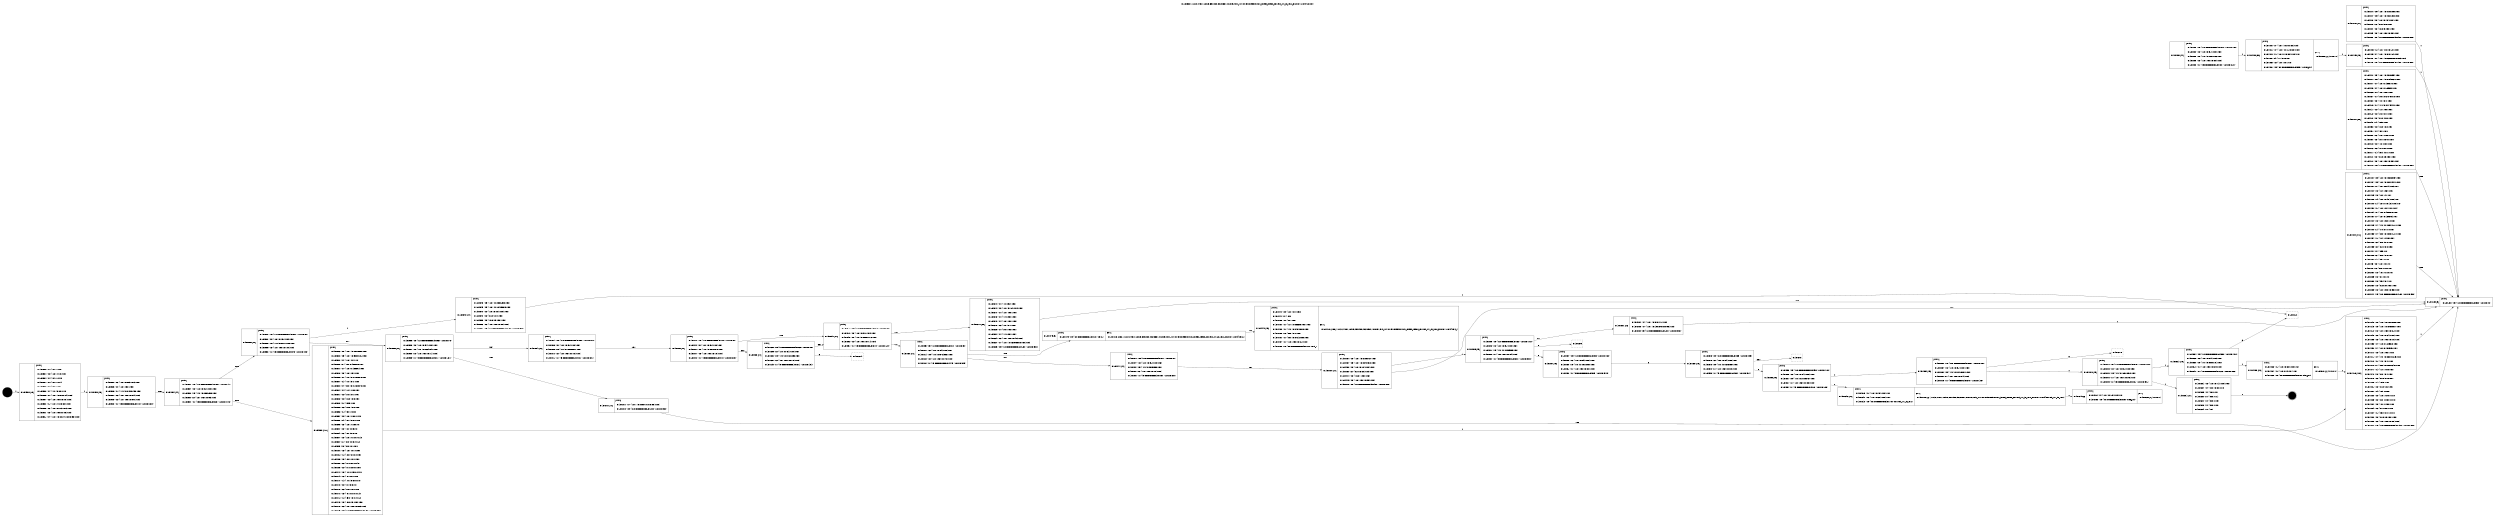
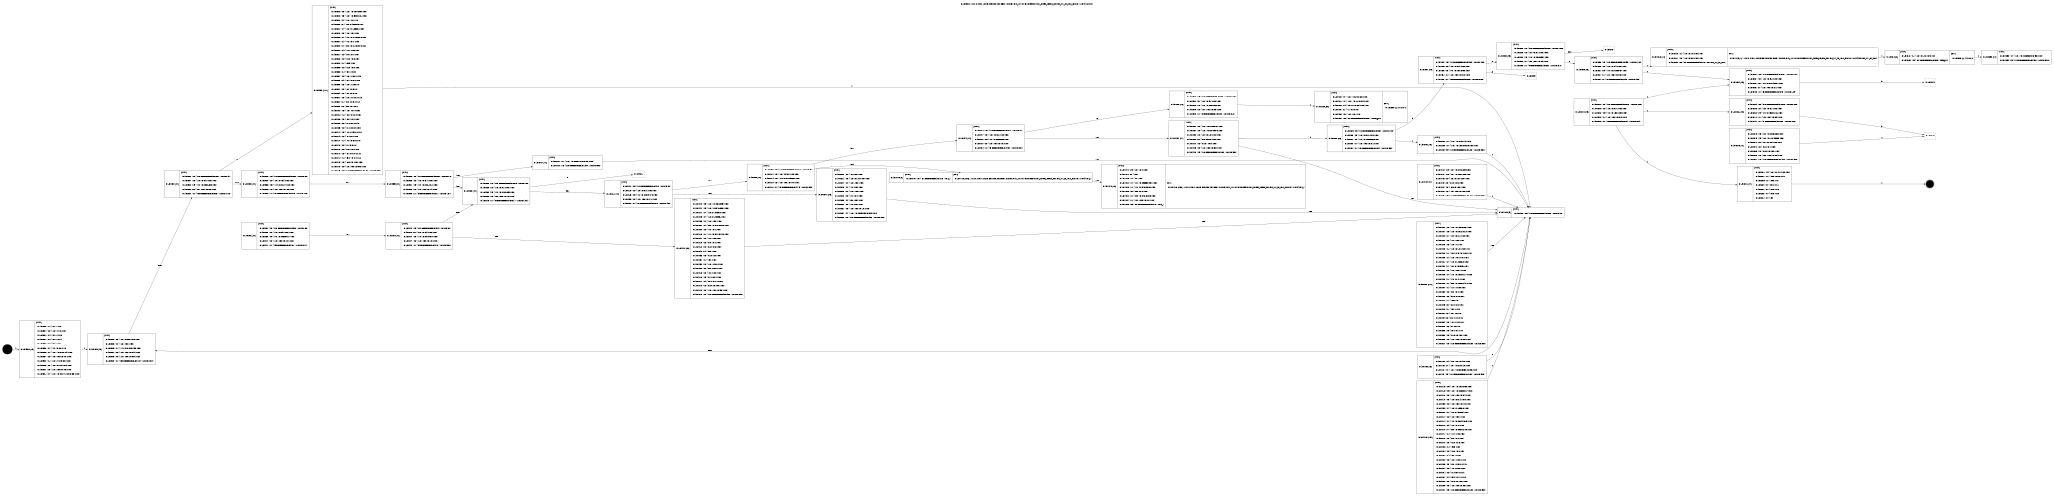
edge "0x4021cd [30]" -> "0x4021eb [23]": removed, label "1"
node "0x402358 [12]": added
edge "0x401f72 [22]" -> "0x401f88 [22]": added, label "5"
edge "0x401ed8 [22]" -> "0x402070 [27]": removed, label "1"
edge "0x401f1a [22]" -> "0x401f46 [22]": now "0x401f1a [22]" -> "0x40221d [88]"
edge "0x401f9e [25]" -> "0x402381 [19]": label " 507" -> " 1"
edge "0x401f9e [25]" -> "0x4023a5": now "0x401fb7 [25]" -> "0x4023a5"
edge "0x401eee [22]" -> "0x401f04 [22]": now "0x401eee [22]" -> "0x401f30 [22]"
edge "0x40240d [5]" -> "0x401eab [23]": added, label "509"
node "0x402133 [13]": removed
edge "0x402002 [25]" -> "0x40201b [25]": reversed
edge "0x401ec2 [22]" -> "0x4020a3 [144]": label " 508" -> " 1"
edge "0x4020a3 [144]" -> "0x402140 [102]": now "0x4020a3 [144]" -> "0x40240d [5]"
